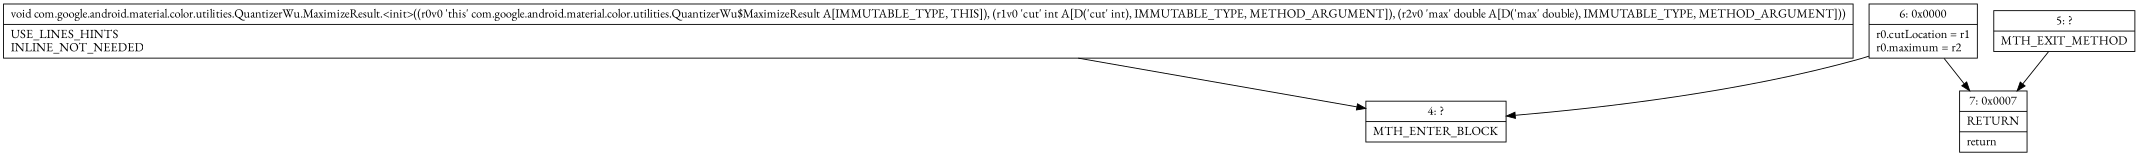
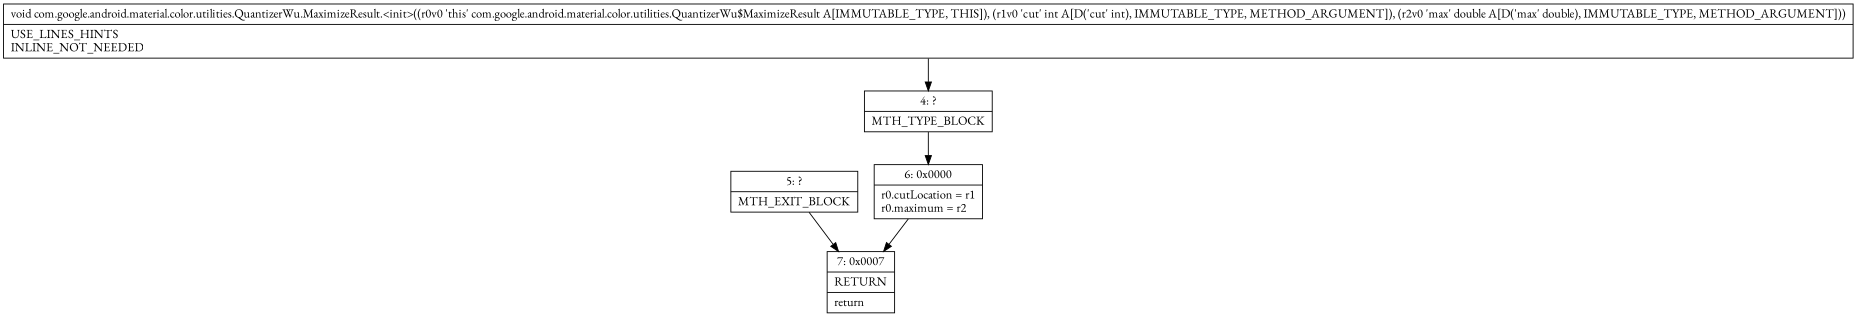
node "5: ?": text "MTH_EXIT_METHOD" -> "MTH_EXIT_BLOCK"
edge "6: 0x0000" -> "4: ?": reversed
node "4: ?": text "MTH_ENTER_BLOCK" -> "MTH_TYPE_BLOCK"
